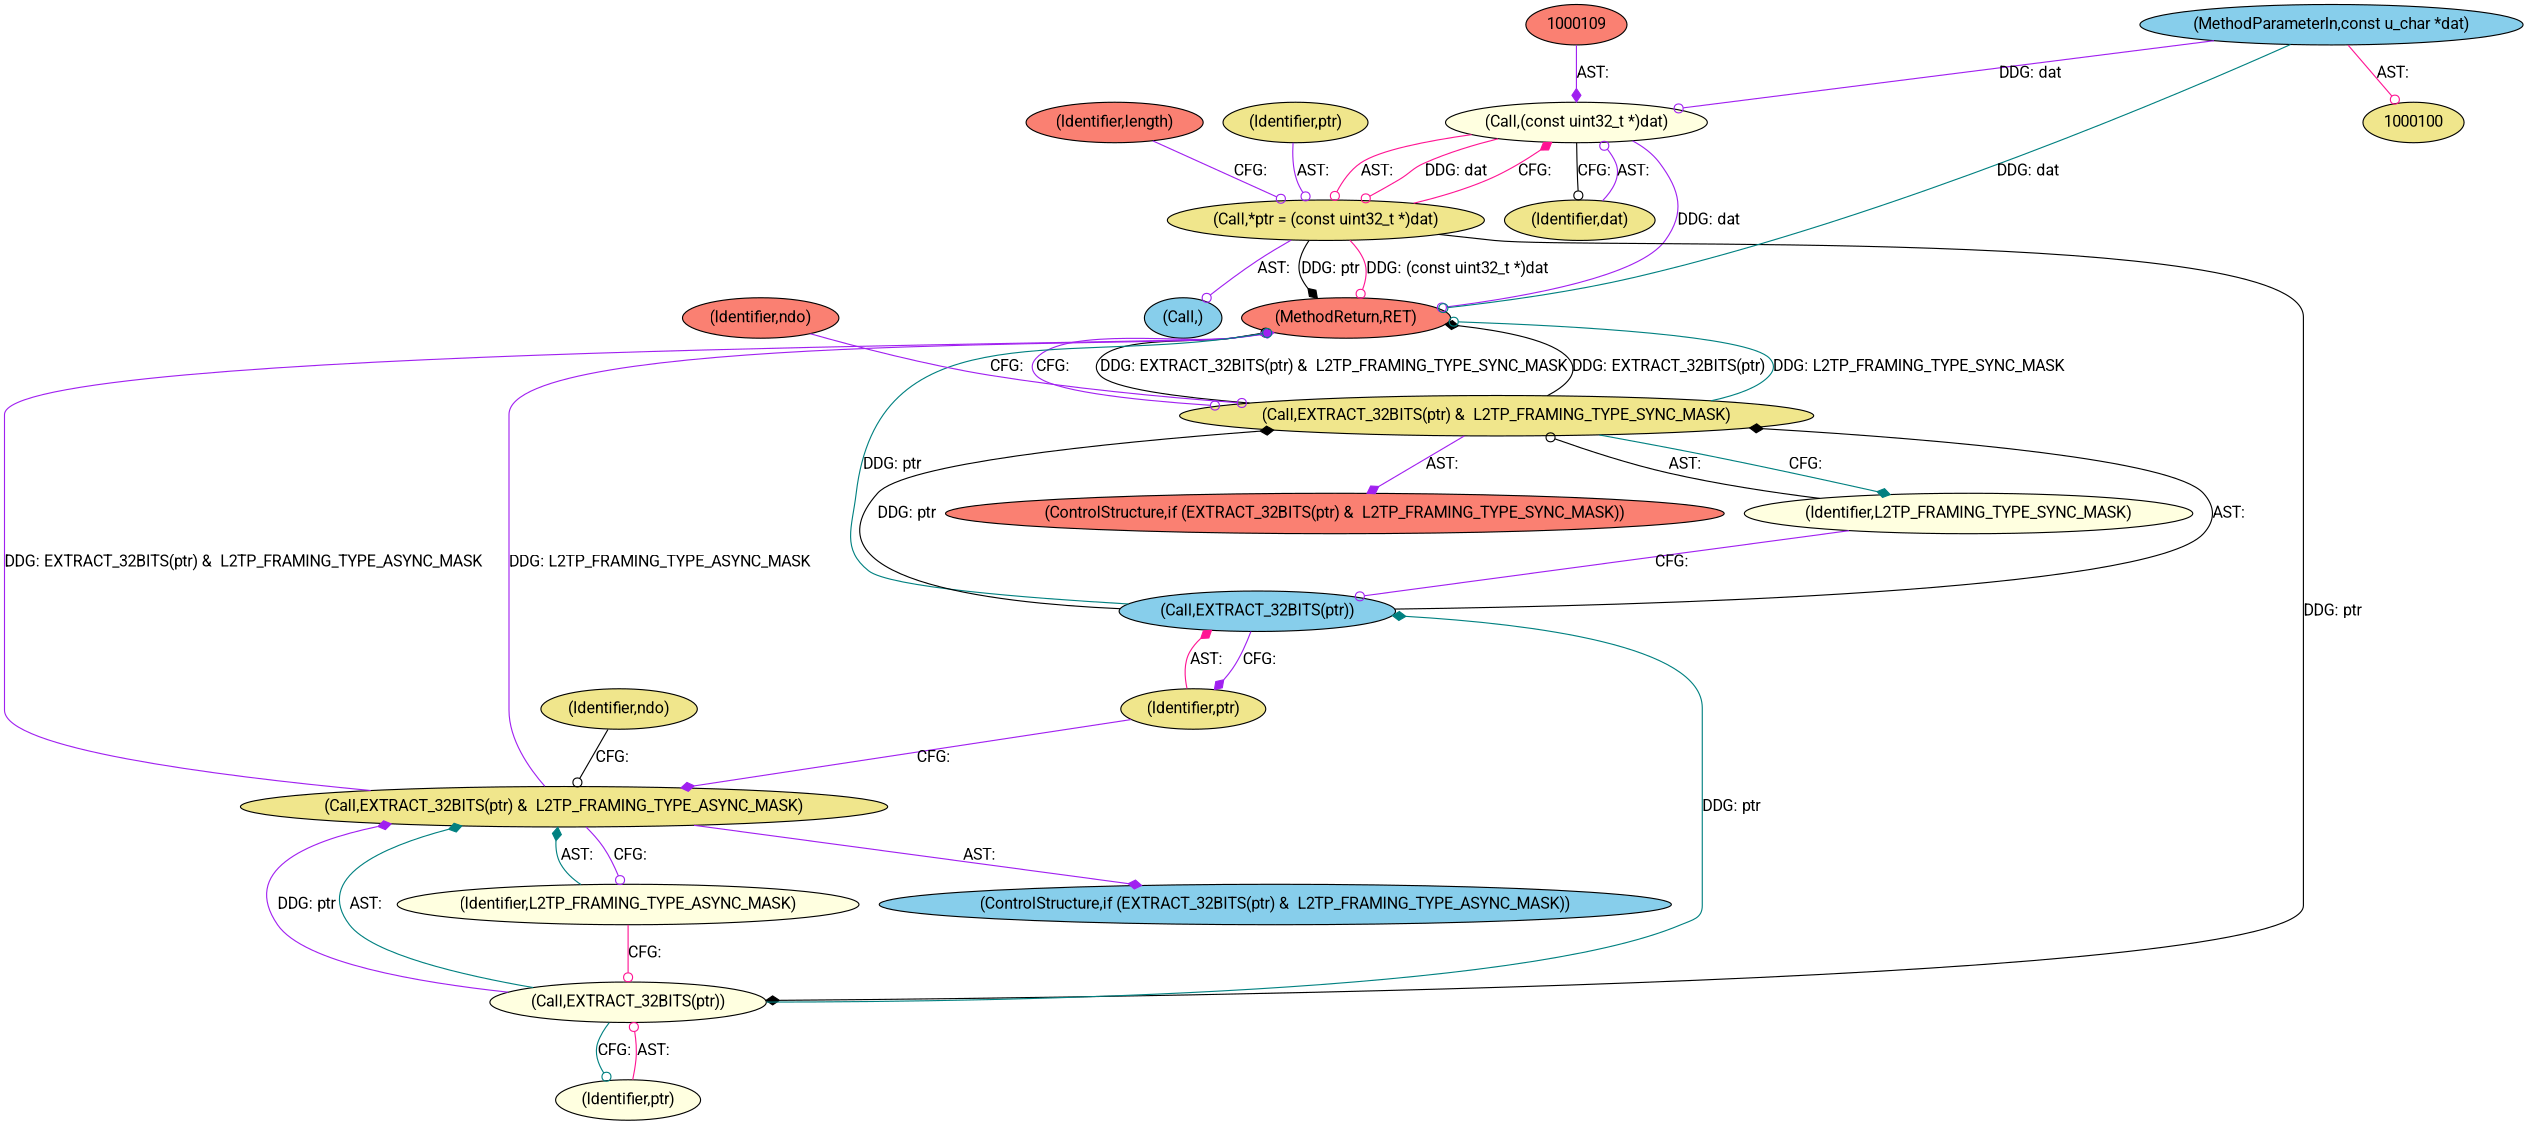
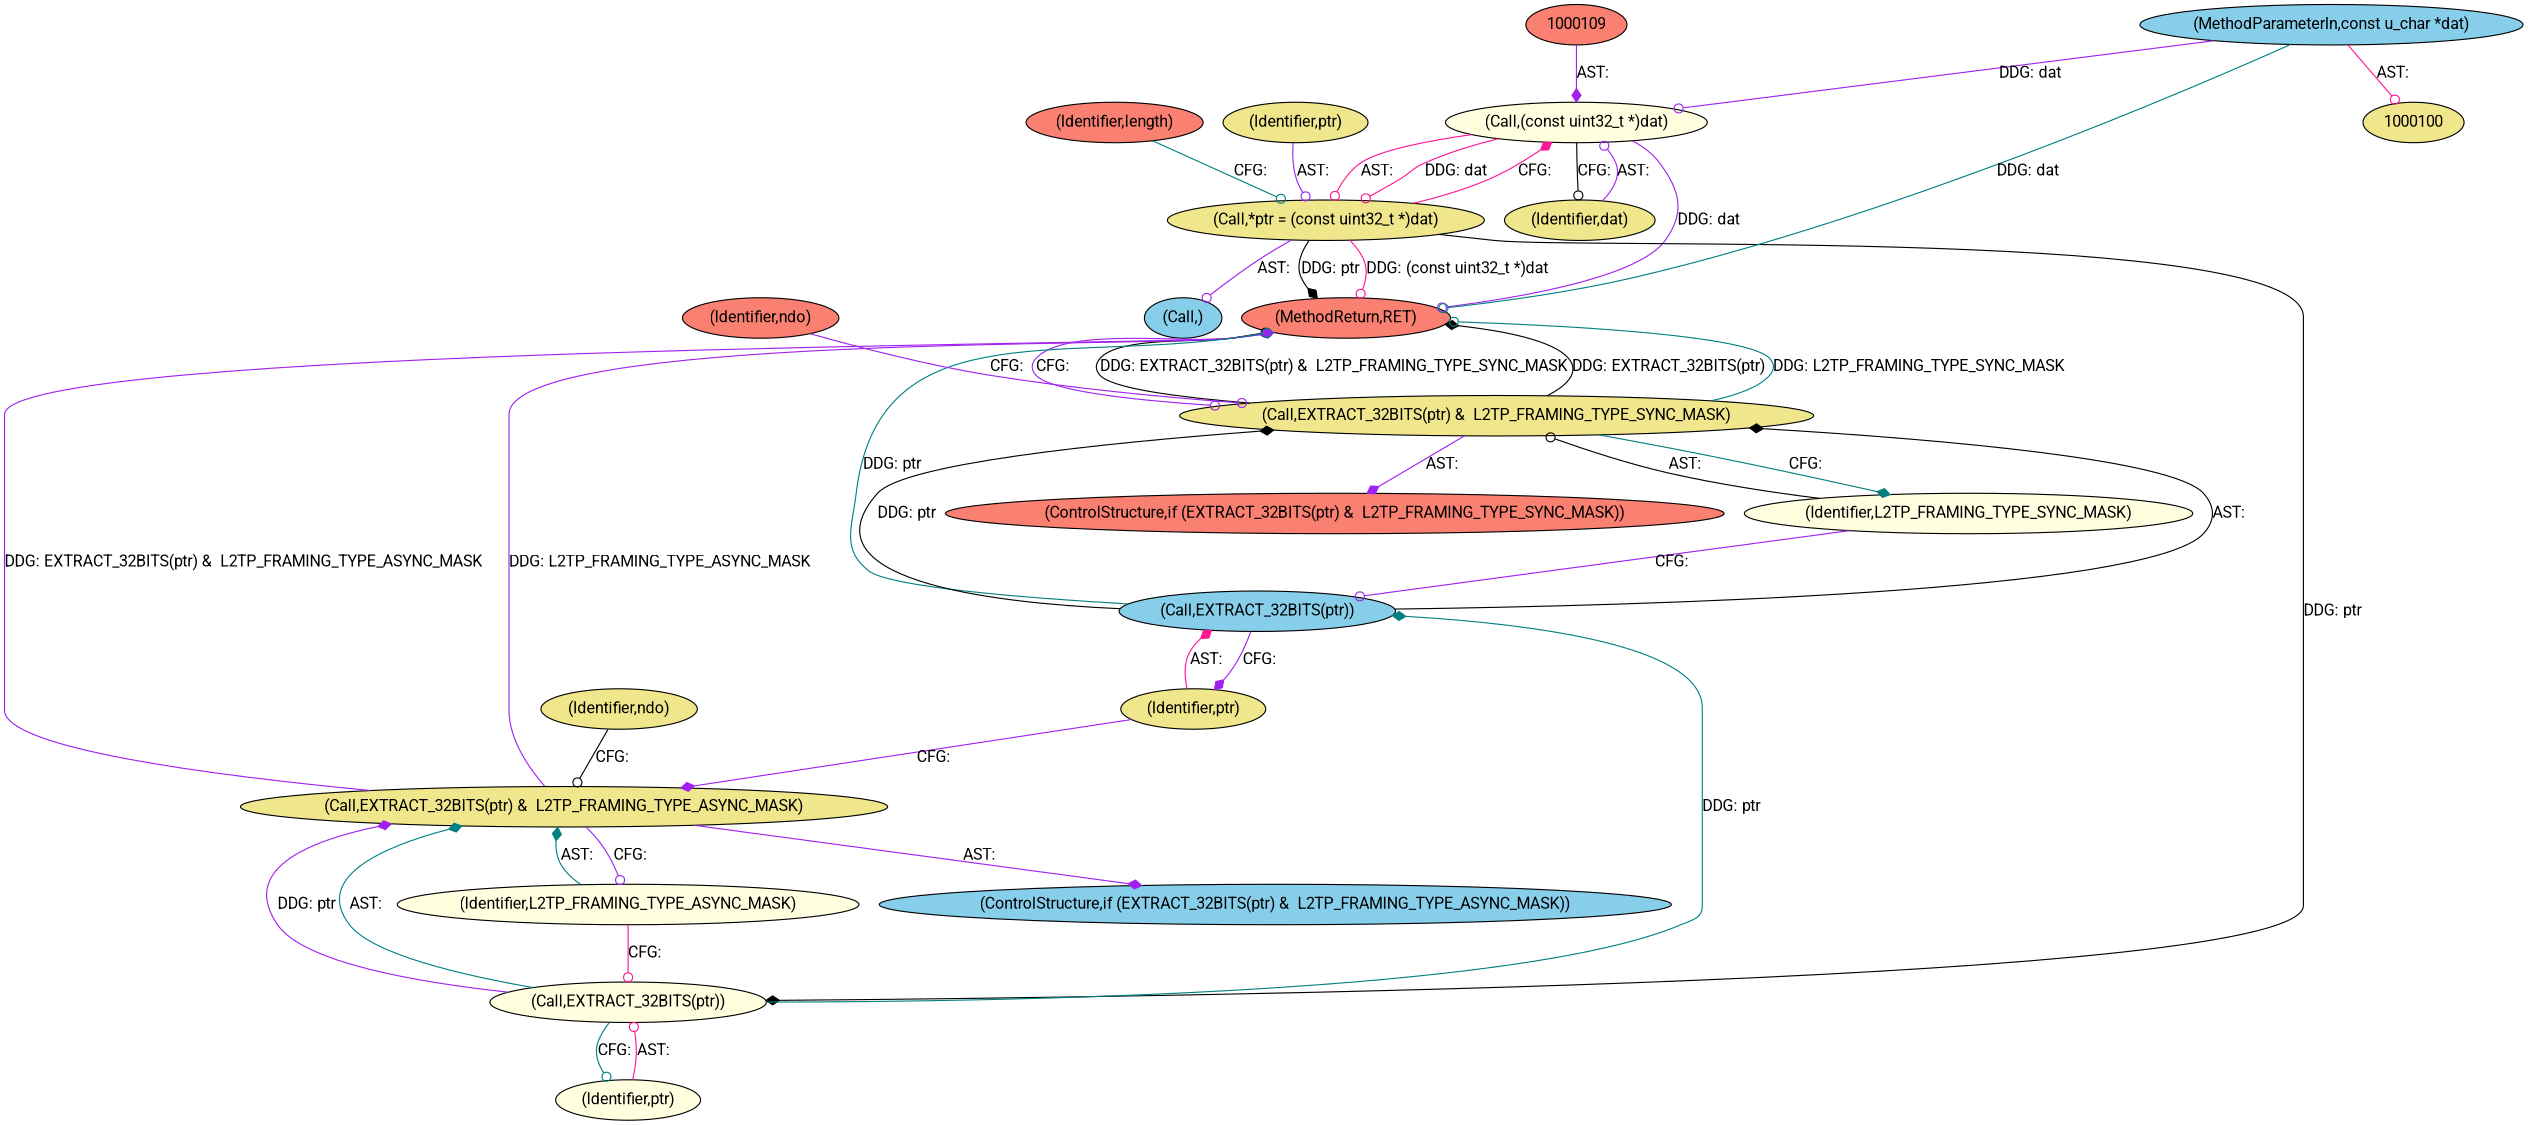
edge "(Identifier,length)" -> "(Call,*ptr = (const uint32_t *)dat)": color purple -> teal
